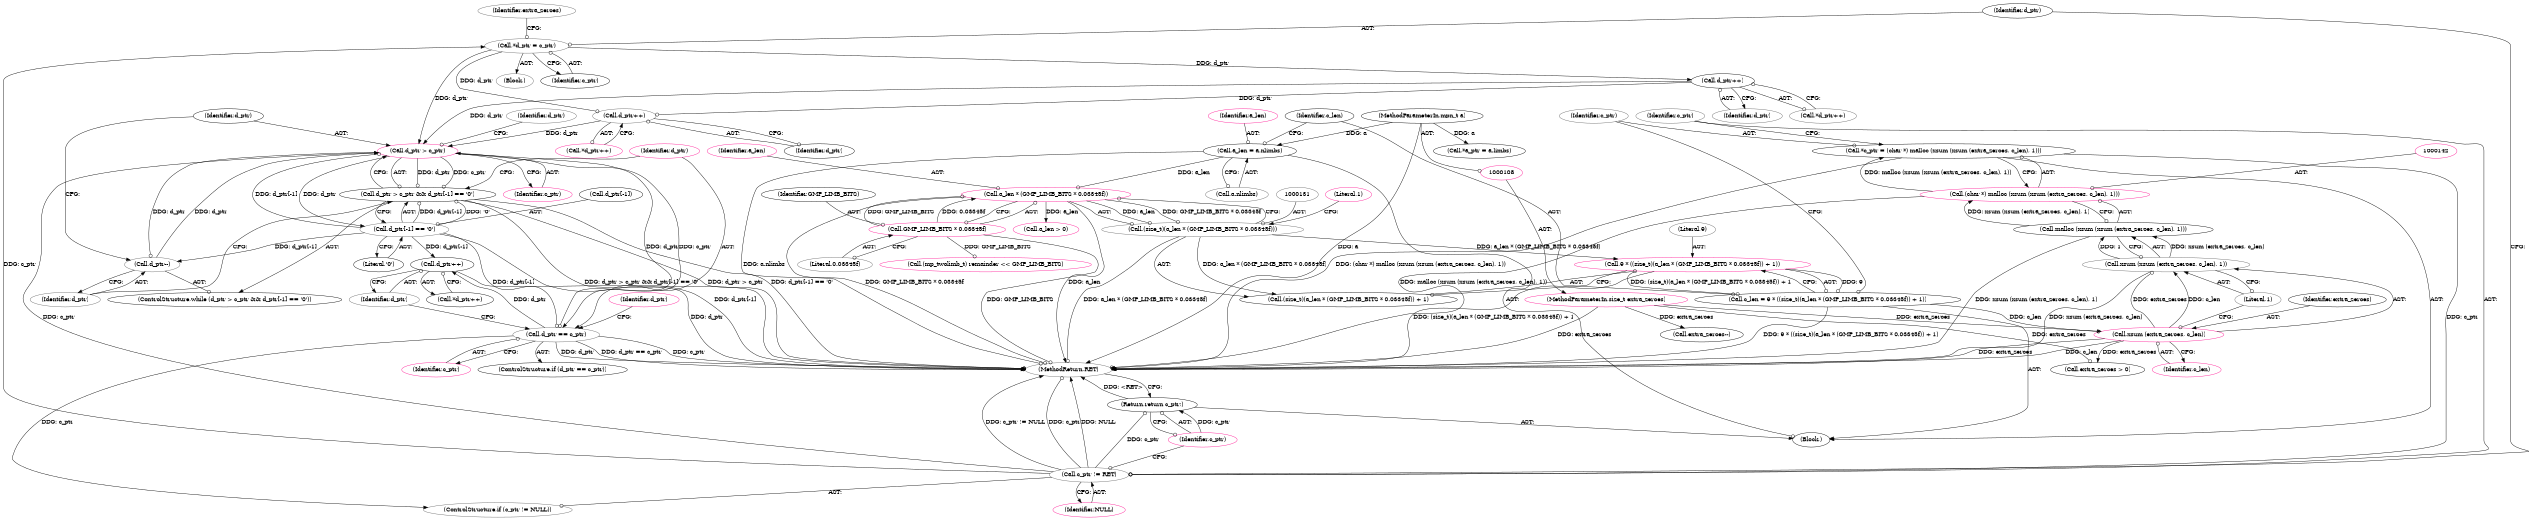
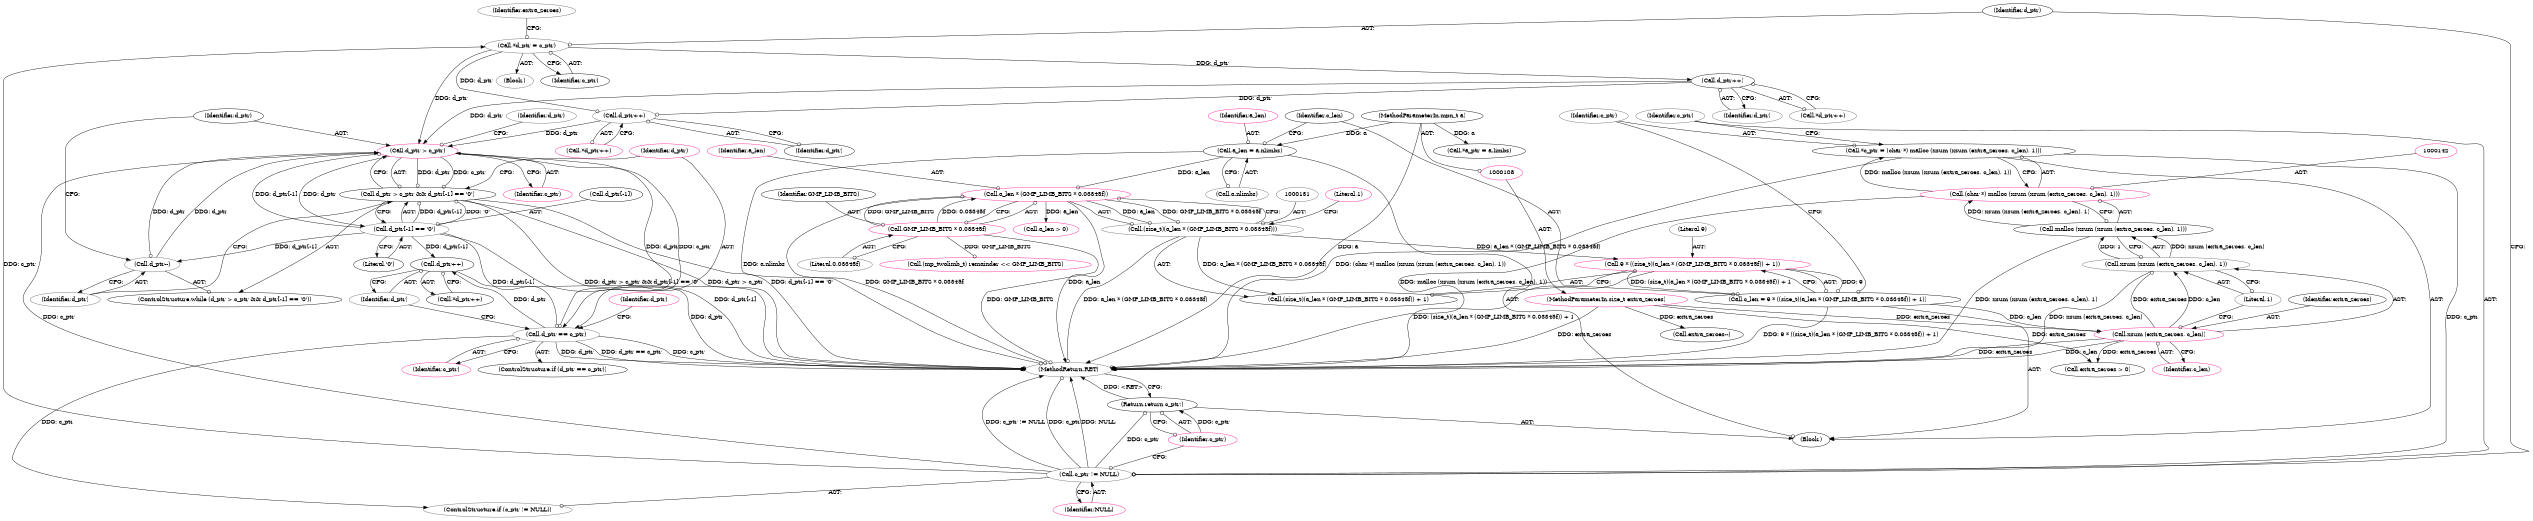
edge "(MethodParameterIn,size_t extra_zeroes)" -> "(Call,extra_zeroes > 0)": arrowhead odot -> normal
node "(Call,c_ptr != RET)": label "(Call,c_ptr != RET)" -> "(Call,c_ptr != NULL)"
